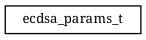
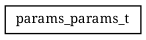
node "ecdsa_params_t": label "ecdsa_params_t" -> "params_params_t"
